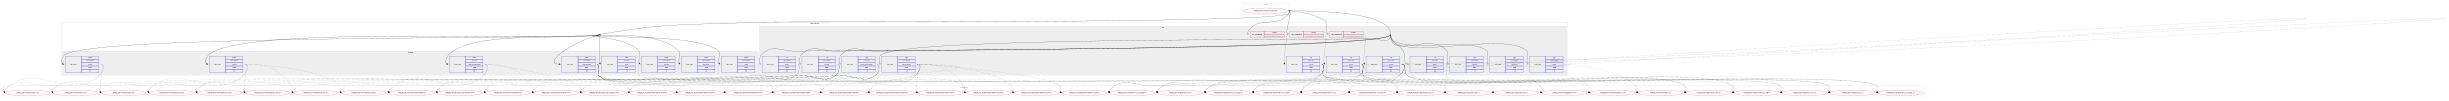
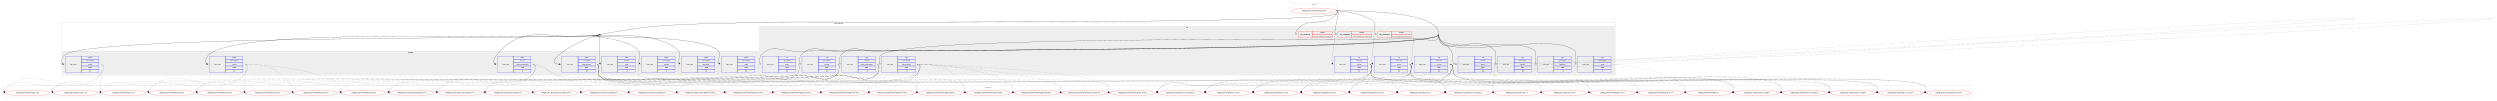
node "portage://dev-util/nvidia-cuda-toolkit-12.4.0": added
